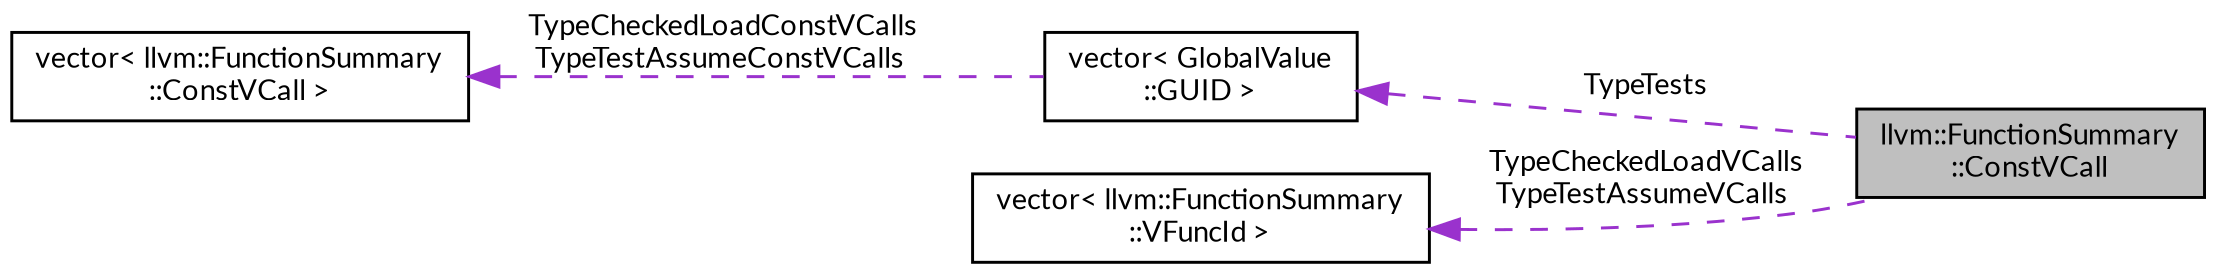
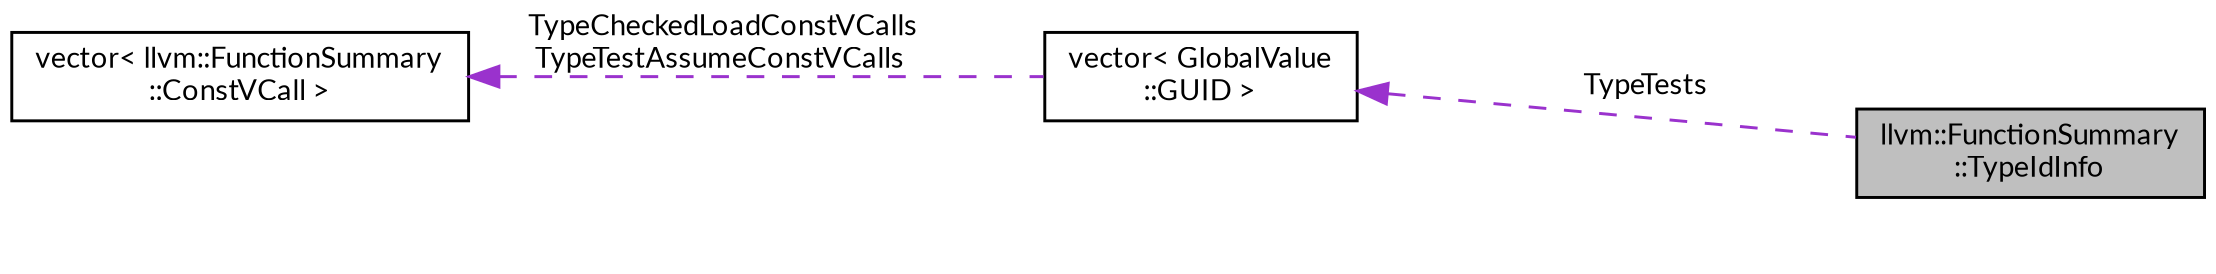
node "llvm::FunctionSummary ::ConstVCall": label "llvm::FunctionSummary ::ConstVCall" -> "llvm::FunctionSummary ::TypeIdInfo"
node "vector< llvm::FunctionSummary ::VFuncId >": removed
